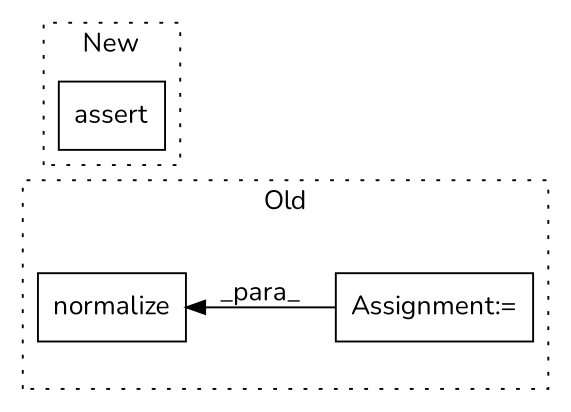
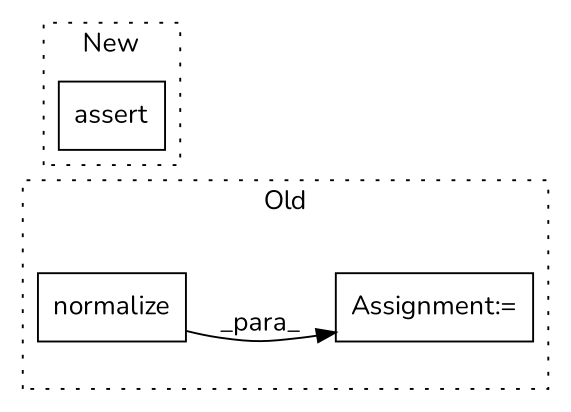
edge "Assignment:=" -> "normalize": reversed
